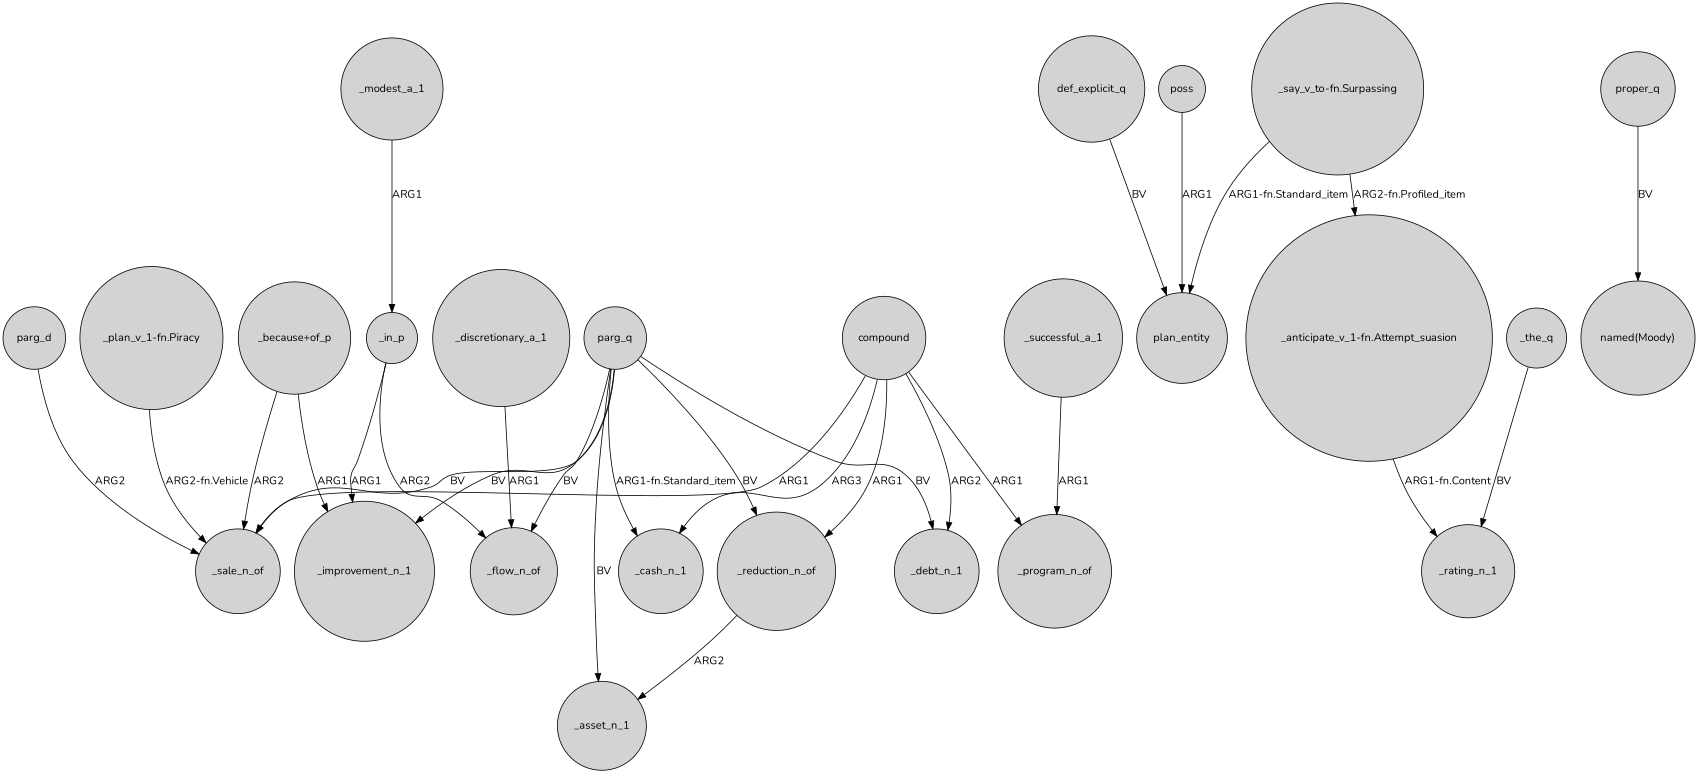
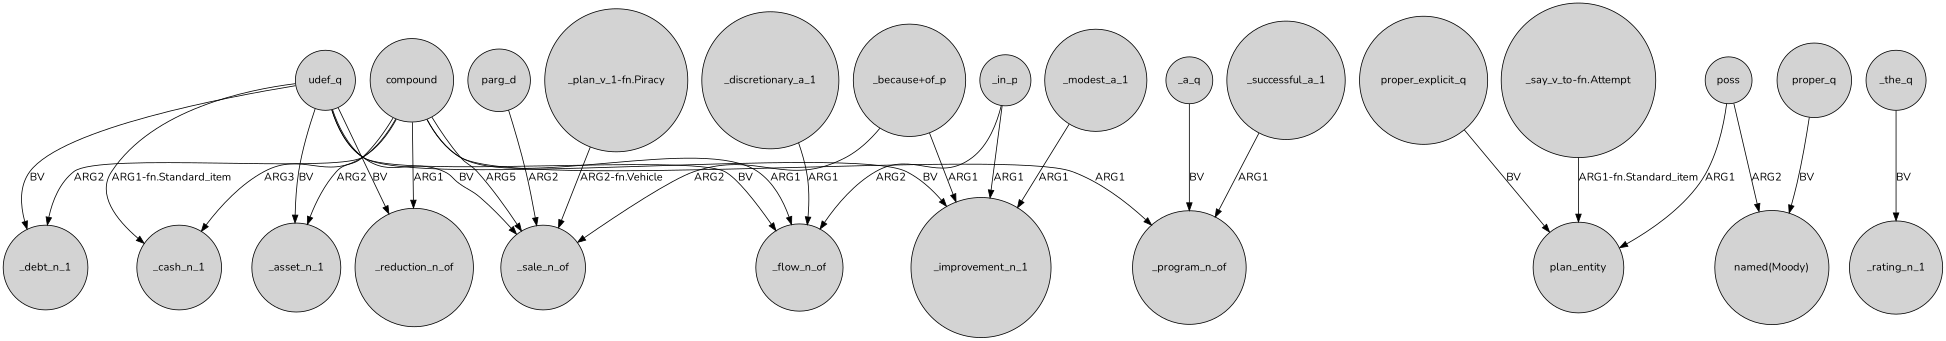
node "_a_q": added
node "def_explicit_q": label "def_explicit_q" -> "proper_explicit_q"
node "_say_v_to-fn.Surpassing": label "_say_v_to-fn.Surpassing" -> "_say_v_to-fn.Attempt"
edge "poss" -> "named(Moody)": added, label "ARG2"
edge "compound" -> "_flow_n_of": added, label "ARG1"
edge "_modest_a_1" -> "_in_p": now "_modest_a_1" -> "_improvement_n_1"
node "parg_q": label "parg_q" -> "udef_q"
node "_anticipate_v_1-fn.Attempt_suasion": removed
edge "compound" -> "_sale_n_of": label "ARG1" -> "ARG5"
edge "_reduction_n_of" -> "_asset_n_1": now "compound" -> "_asset_n_1"
